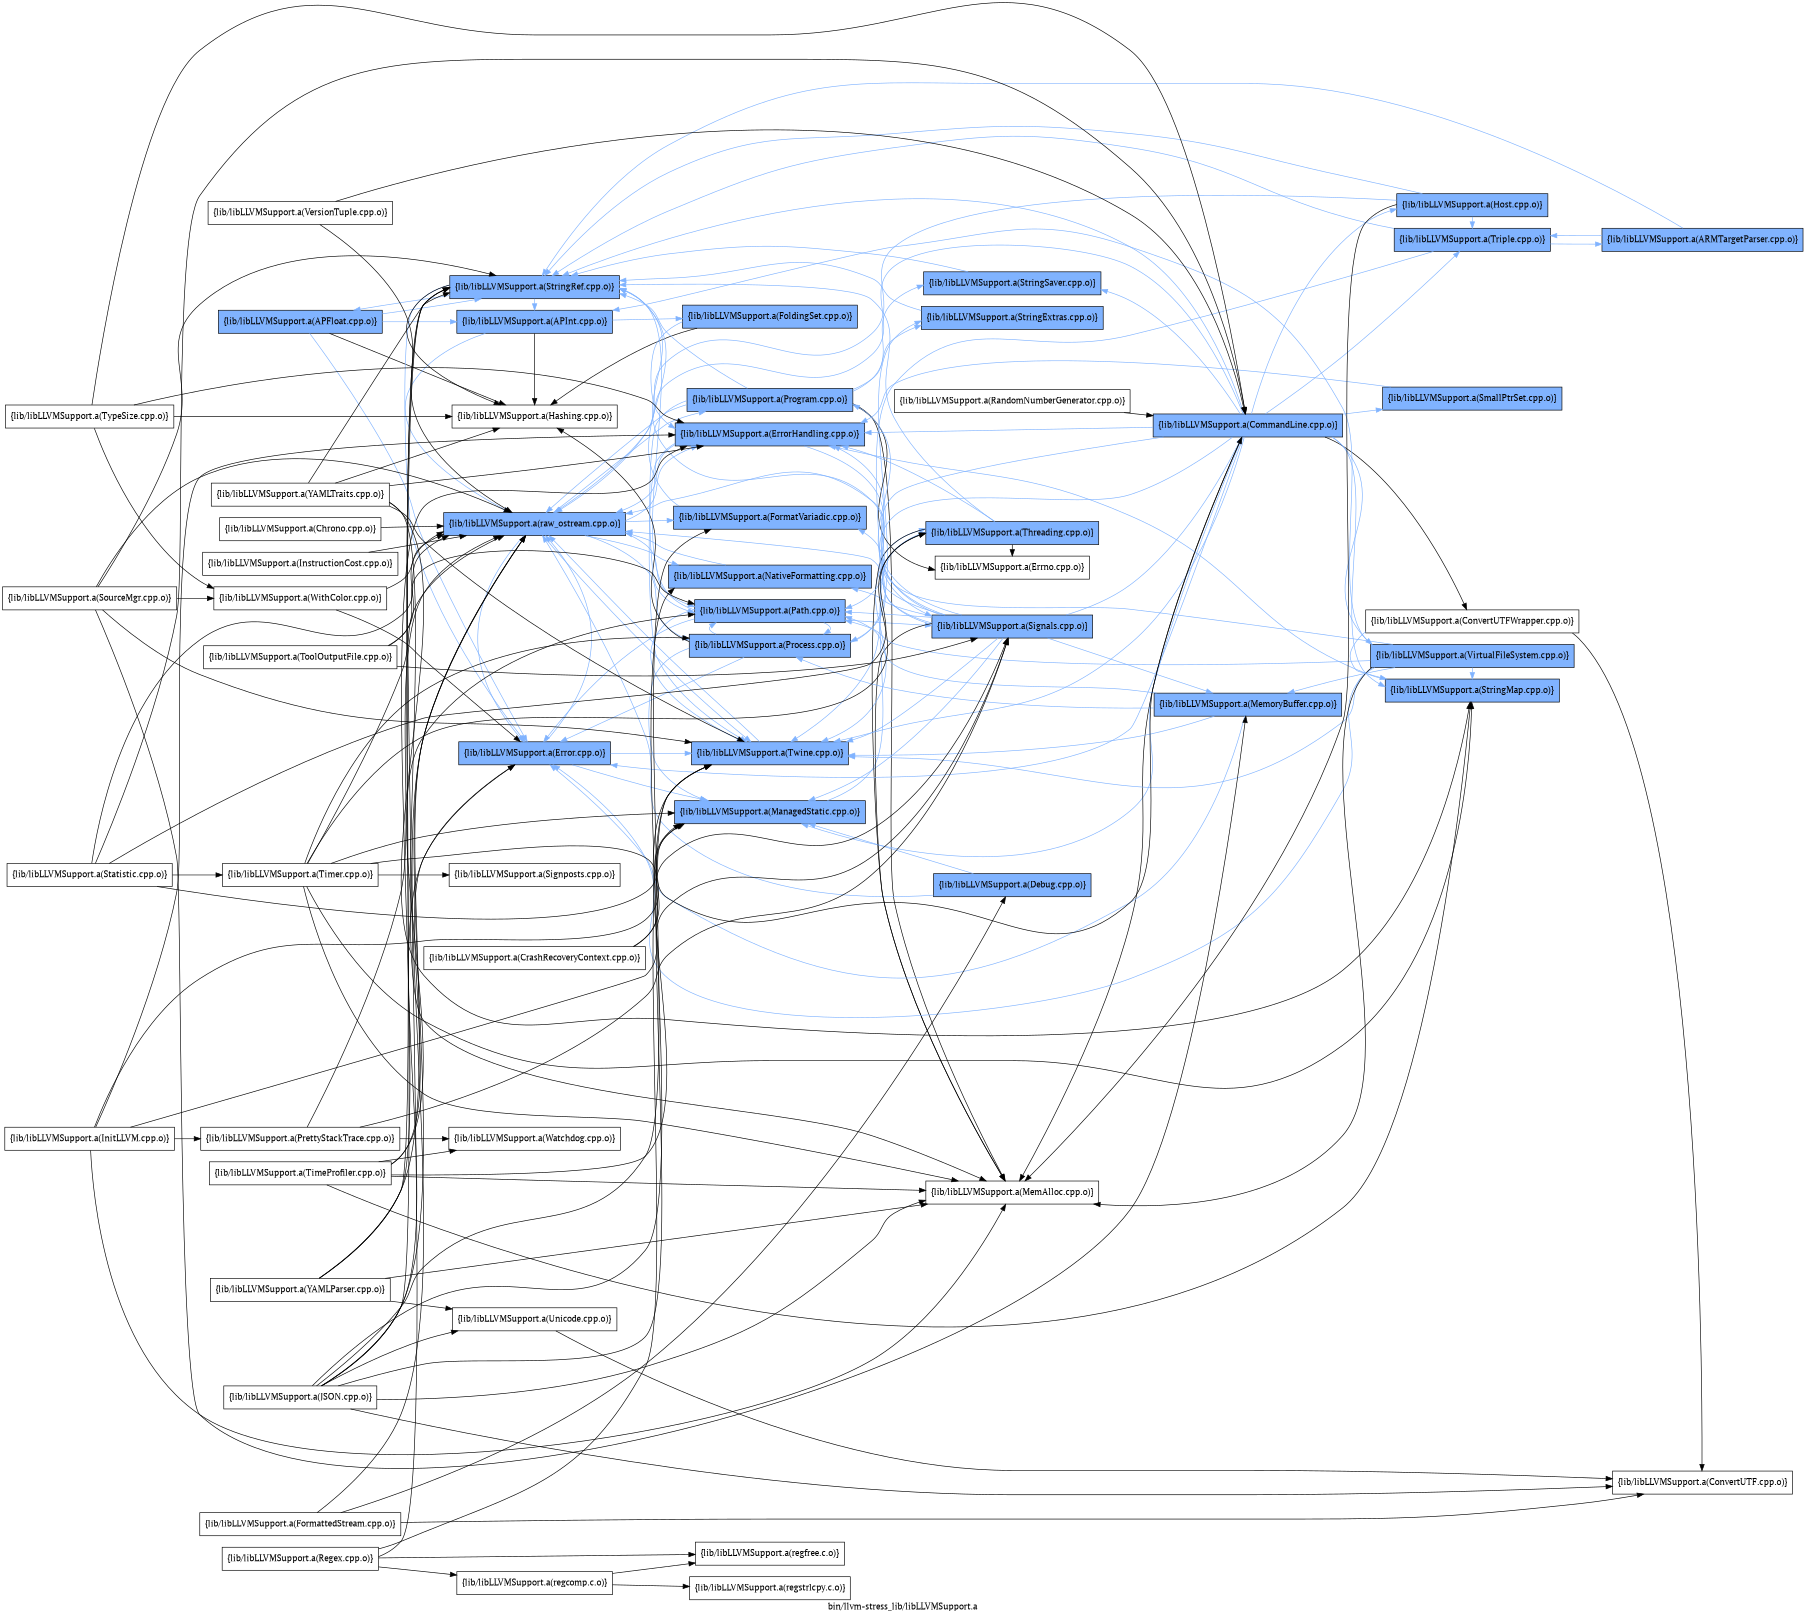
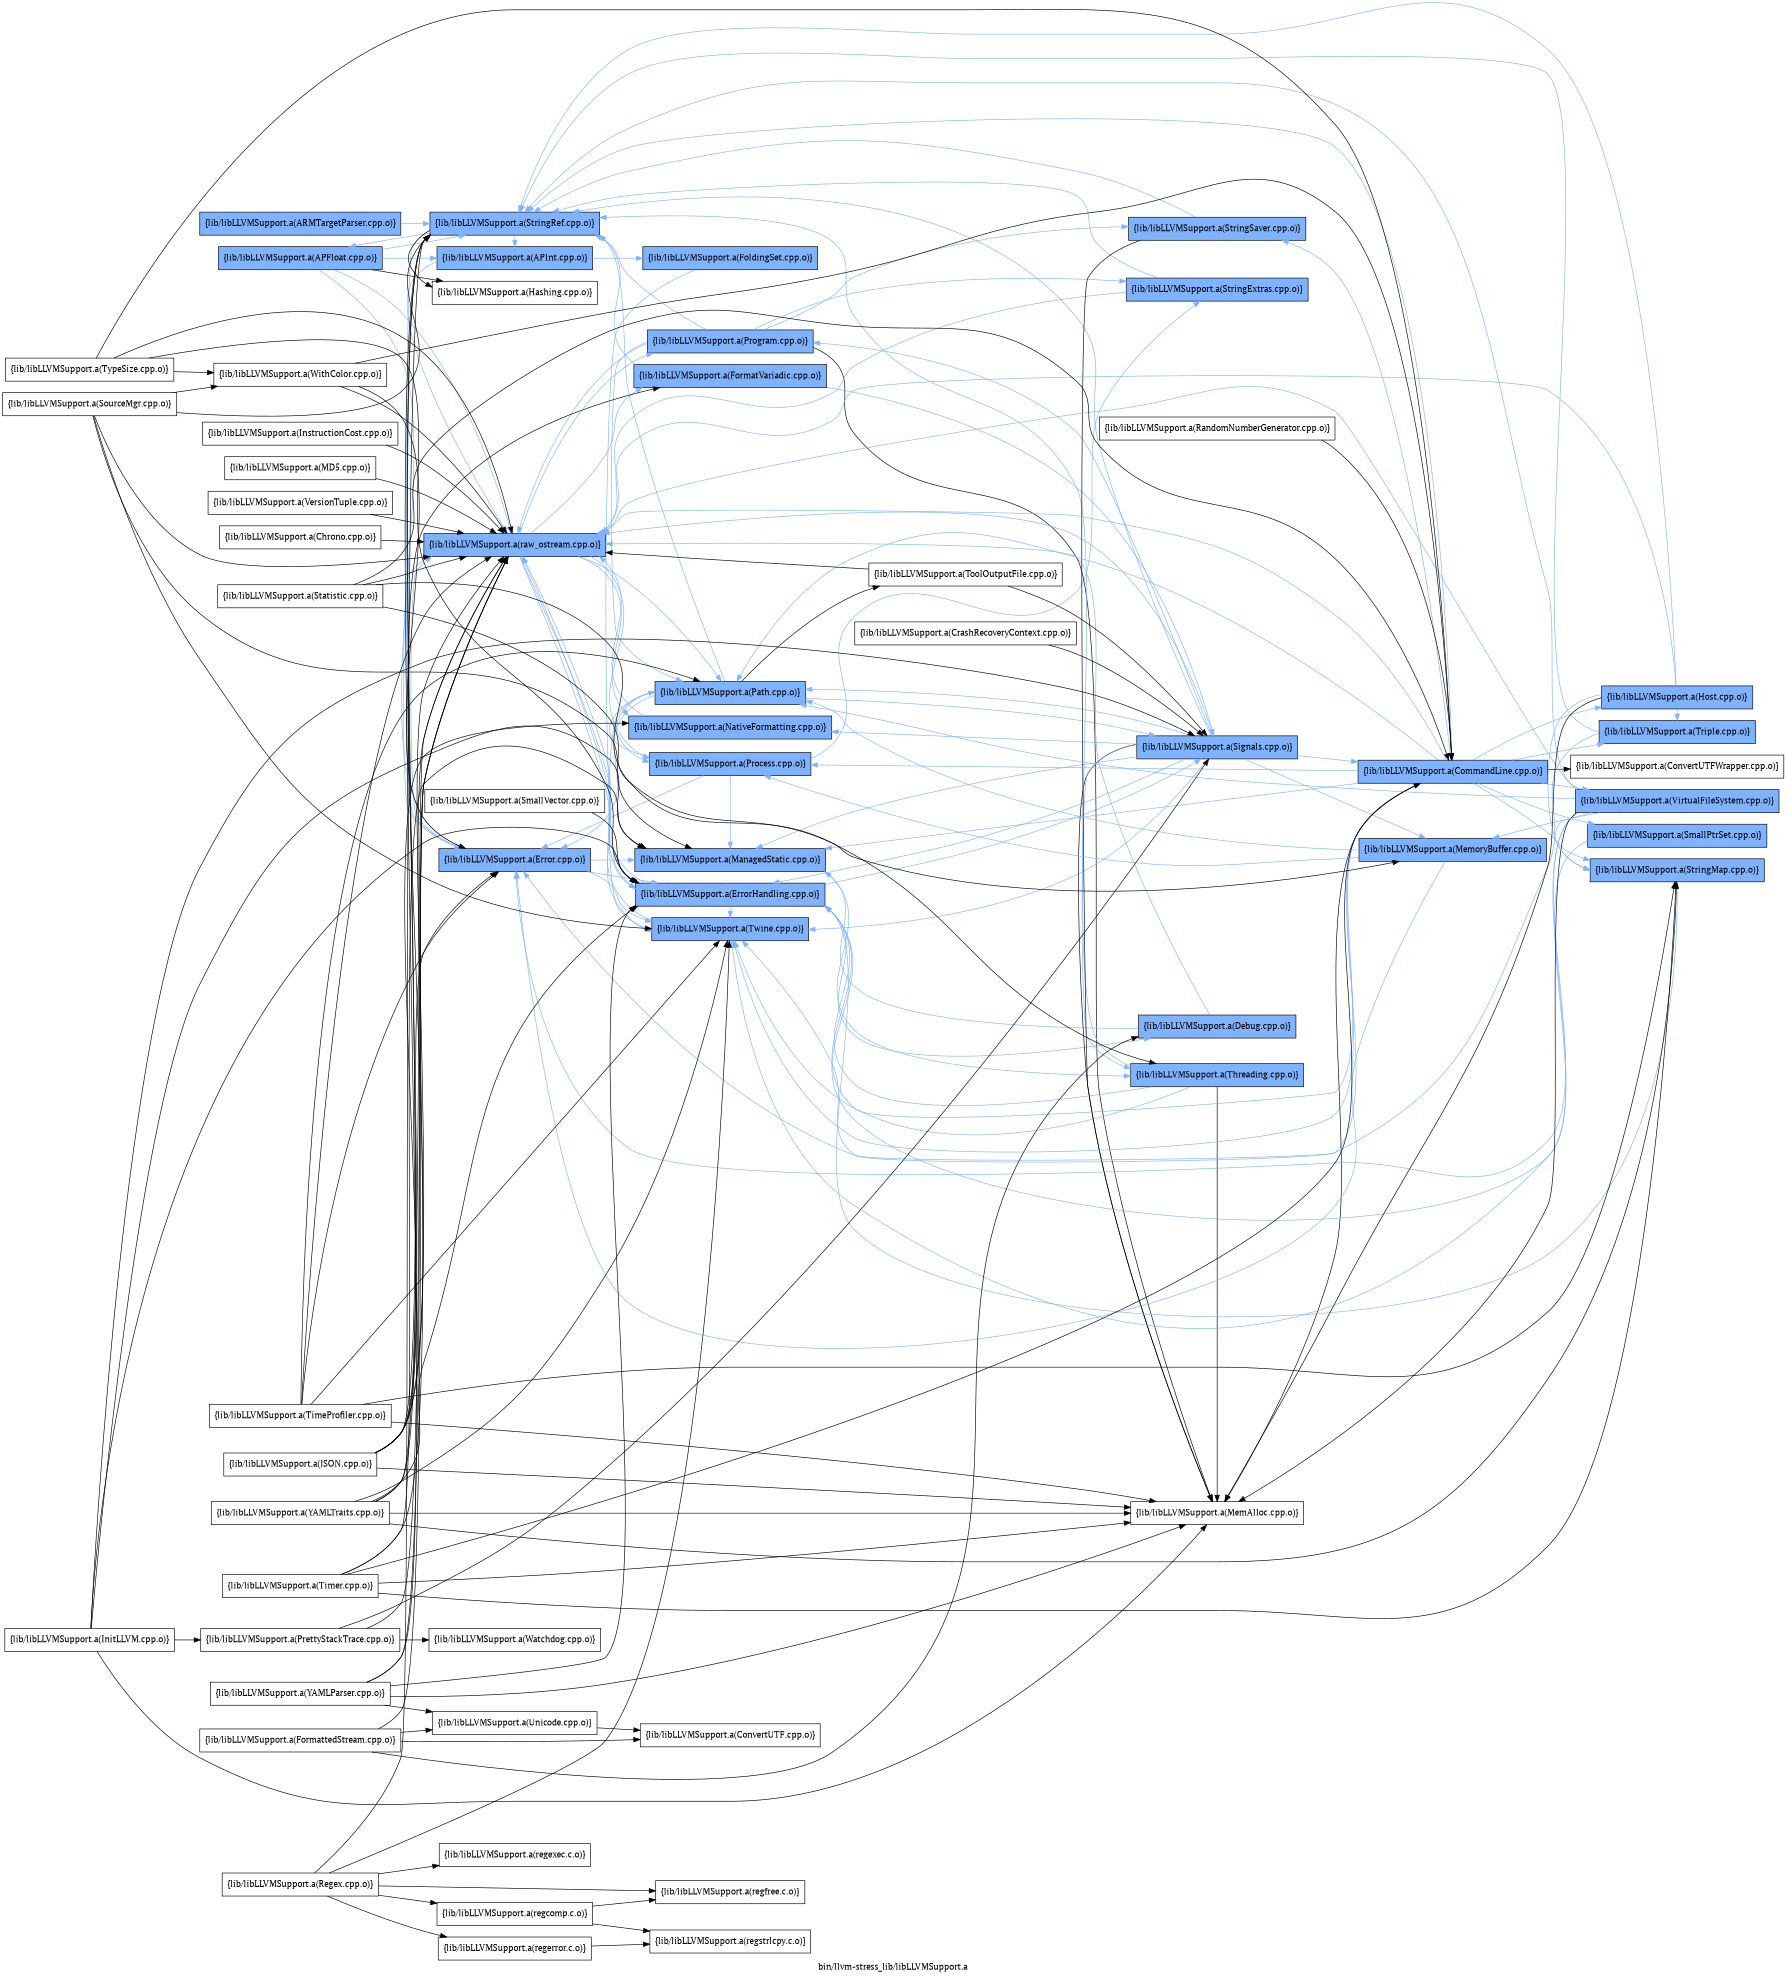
edge "{lib/libLLVMSupport.a(VersionTuple.cpp.o)}" -> "{lib/libLLVMSupport.a(CommandLine.cpp.o)}": now "{lib/libLLVMSupport.a(WithColor.cpp.o)}" -> "{lib/libLLVMSupport.a(CommandLine.cpp.o)}"
edge "{lib/libLLVMSupport.a(ARMTargetParser.cpp.o)}" -> "{lib/libLLVMSupport.a(Triple.cpp.o)}": removed
edge "{lib/libLLVMSupport.a(Triple.cpp.o)}" -> "{lib/libLLVMSupport.a(ARMTargetParser.cpp.o)}": removed
edge "{lib/libLLVMSupport.a(VirtualFileSystem.cpp.o)}" -> "{lib/libLLVMSupport.a(APInt.cpp.o)}": now "{lib/libLLVMSupport.a(VirtualFileSystem.cpp.o)}" -> "{lib/libLLVMSupport.a(StringRef.cpp.o)}"
edge "{lib/libLLVMSupport.a(FoldingSet.cpp.o)}" -> "{lib/libLLVMSupport.a(Hashing.cpp.o)}": removed
edge "{lib/libLLVMSupport.a(APFloat.cpp.o)}" -> "{lib/libLLVMSupport.a(raw_ostream.cpp.o)}": added
edge "{lib/libLLVMSupport.a(APInt.cpp.o)}" -> "{lib/libLLVMSupport.a(Hashing.cpp.o)}": removed
edge "{lib/libLLVMSupport.a(StringExtras.cpp.o)}" -> "{lib/libLLVMSupport.a(raw_ostream.cpp.o)}": added
edge "{lib/libLLVMSupport.a(TypeSize.cpp.o)}" -> "{lib/libLLVMSupport.a(Hashing.cpp.o)}": now "{lib/libLLVMSupport.a(TypeSize.cpp.o)}" -> "{lib/libLLVMSupport.a(raw_ostream.cpp.o)}"
edge "{lib/libLLVMSupport.a(YAMLTraits.cpp.o)}" -> "{lib/libLLVMSupport.a(Hashing.cpp.o)}": now "{lib/libLLVMSupport.a(YAMLTraits.cpp.o)}" -> "{lib/libLLVMSupport.a(raw_ostream.cpp.o)}"
node "{lib/libLLVMSupport.a(MD5.cpp.o)}": added
edge "{lib/libLLVMSupport.a(Process.cpp.o)}" -> "{lib/libLLVMSupport.a(Hashing.cpp.o)}": removed
edge "{lib/libLLVMSupport.a(ToolOutputFile.cpp.o)}" -> "{lib/libLLVMSupport.a(Path.cpp.o)}": reversed
node "{lib/libLLVMSupport.a(Errno.cpp.o)}": removed
edge "{lib/libLLVMSupport.a(Signals.cpp.o)}" -> "{lib/libLLVMSupport.a(FormatVariadic.cpp.o)}": reversed
edge "{lib/libLLVMSupport.a(StringSaver.cpp.o)}" -> "{lib/libLLVMSupport.a(MemAlloc.cpp.o)}": added
edge "{lib/libLLVMSupport.a(ConvertUTFWrapper.cpp.o)}" -> "{lib/libLLVMSupport.a(StringMap.cpp.o)}": now "{lib/libLLVMSupport.a(Host.cpp.o)}" -> "{lib/libLLVMSupport.a(StringMap.cpp.o)}"
edge "{lib/libLLVMSupport.a(Timer.cpp.o)}" -> "{lib/libLLVMSupport.a(Process.cpp.o)}": removed
edge "{lib/libLLVMSupport.a(Timer.cpp.o)}" -> "{lib/libLLVMSupport.a(Threading.cpp.o)}": removed
edge "{lib/libLLVMSupport.a(MemoryBuffer.cpp.o)}" -> "{lib/libLLVMSupport.a(Twine.cpp.o)}": removed
node "{lib/libLLVMSupport.a(SmallVector.cpp.o)}": added
edge "{lib/libLLVMSupport.a(Error.cpp.o)}" -> "{lib/libLLVMSupport.a(ErrorHandling.cpp.o)}": added
edge "{lib/libLLVMSupport.a(Statistic.cpp.o)}" -> "{lib/libLLVMSupport.a(Timer.cpp.o)}": removed
node "{lib/libLLVMSupport.a(Signposts.cpp.o)}": removed
edge "{lib/libLLVMSupport.a(CrashRecoveryContext.cpp.o)}" -> "{lib/libLLVMSupport.a(ManagedStatic.cpp.o)}": removed
edge "{lib/libLLVMSupport.a(ConvertUTFWrapper.cpp.o)}" -> "{lib/libLLVMSupport.a(ConvertUTF.cpp.o)}": removed
edge "{lib/libLLVMSupport.a(ErrorHandling.cpp.o)}" -> "{lib/libLLVMSupport.a(Debug.cpp.o)}": added
edge "{lib/libLLVMSupport.a(TimeProfiler.cpp.o)}" -> "{lib/libLLVMSupport.a(Watchdog.cpp.o)}": now "{lib/libLLVMSupport.a(TimeProfiler.cpp.o)}" -> "{lib/libLLVMSupport.a(raw_ostream.cpp.o)}"
edge "{lib/libLLVMSupport.a(JSON.cpp.o)}" -> "{lib/libLLVMSupport.a(Twine.cpp.o)}": removed
edge "{lib/libLLVMSupport.a(JSON.cpp.o)}" -> "{lib/libLLVMSupport.a(Unicode.cpp.o)}": now "{lib/libLLVMSupport.a(FormattedStream.cpp.o)}" -> "{lib/libLLVMSupport.a(Unicode.cpp.o)}"
edge "{lib/libLLVMSupport.a(JSON.cpp.o)}" -> "{lib/libLLVMSupport.a(ConvertUTF.cpp.o)}": removed
node "{lib/libLLVMSupport.a(regexec.c.o)}": added
node "{lib/libLLVMSupport.a(regerror.c.o)}": added
